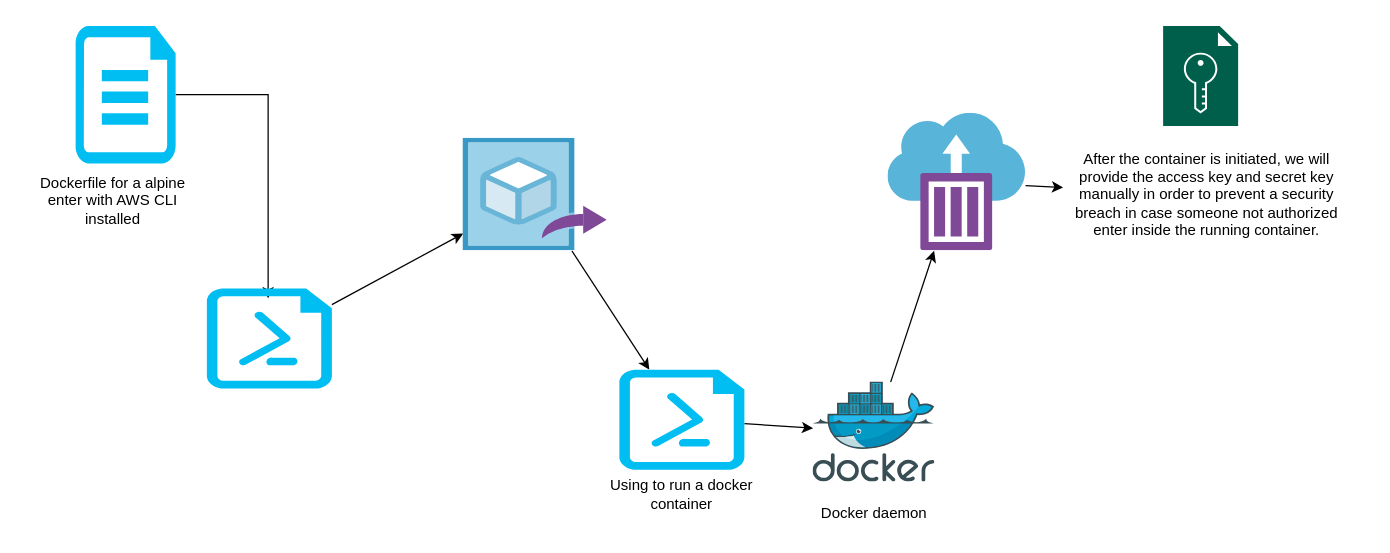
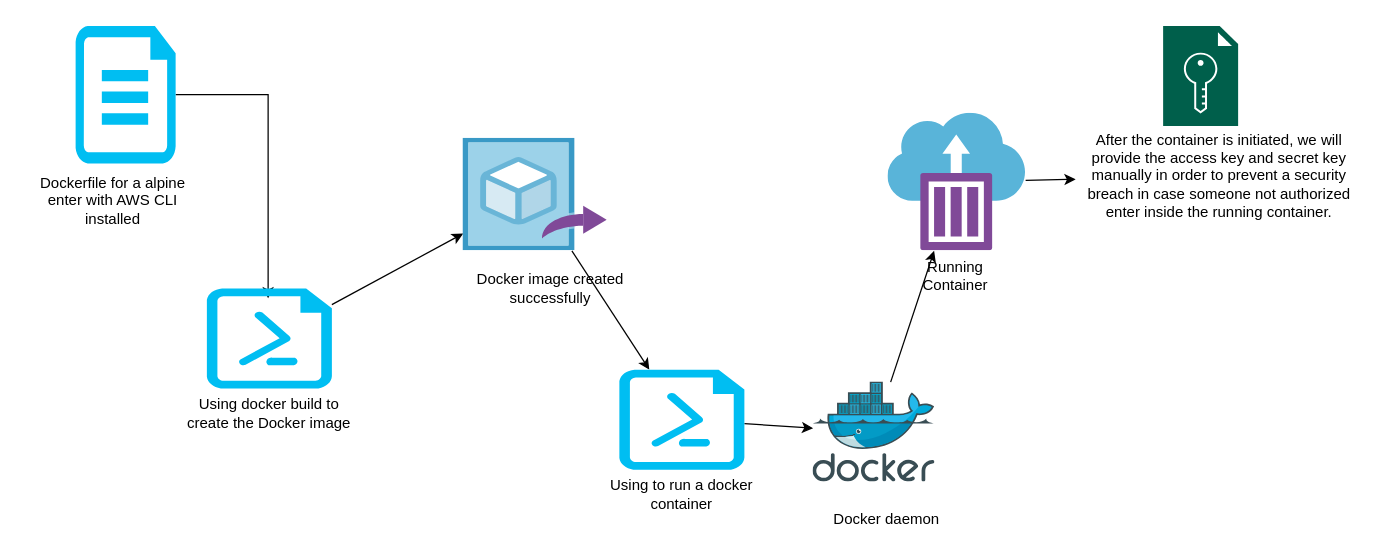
node "After the container is initiated, we will provide the access key and secret key manually in order to prevent a security breach in case someone not authorized enter inside the running container.": moved (1207, 194) -> (1219, 176)
node "Running Container": added
node "Docker image created successfully": added
node "Using docker build to create the Docker image": added
node "Docker daemon": moved (874, 513) -> (887, 519)
